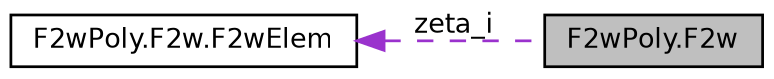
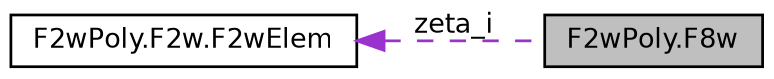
node "F2wPoly.F2w": label "F2wPoly.F2w" -> "F2wPoly.F8w"
